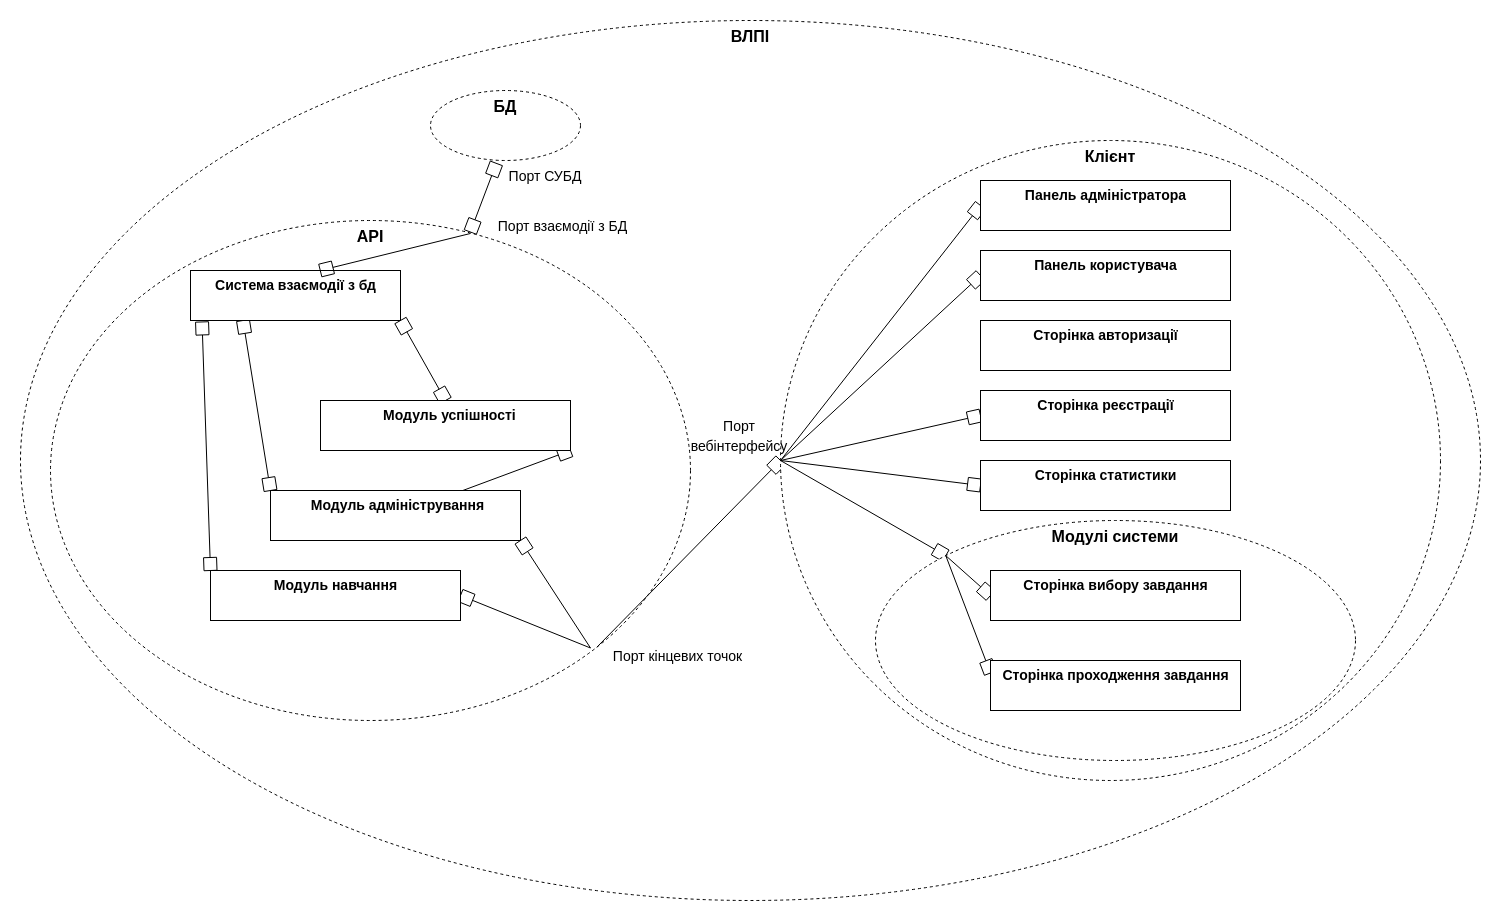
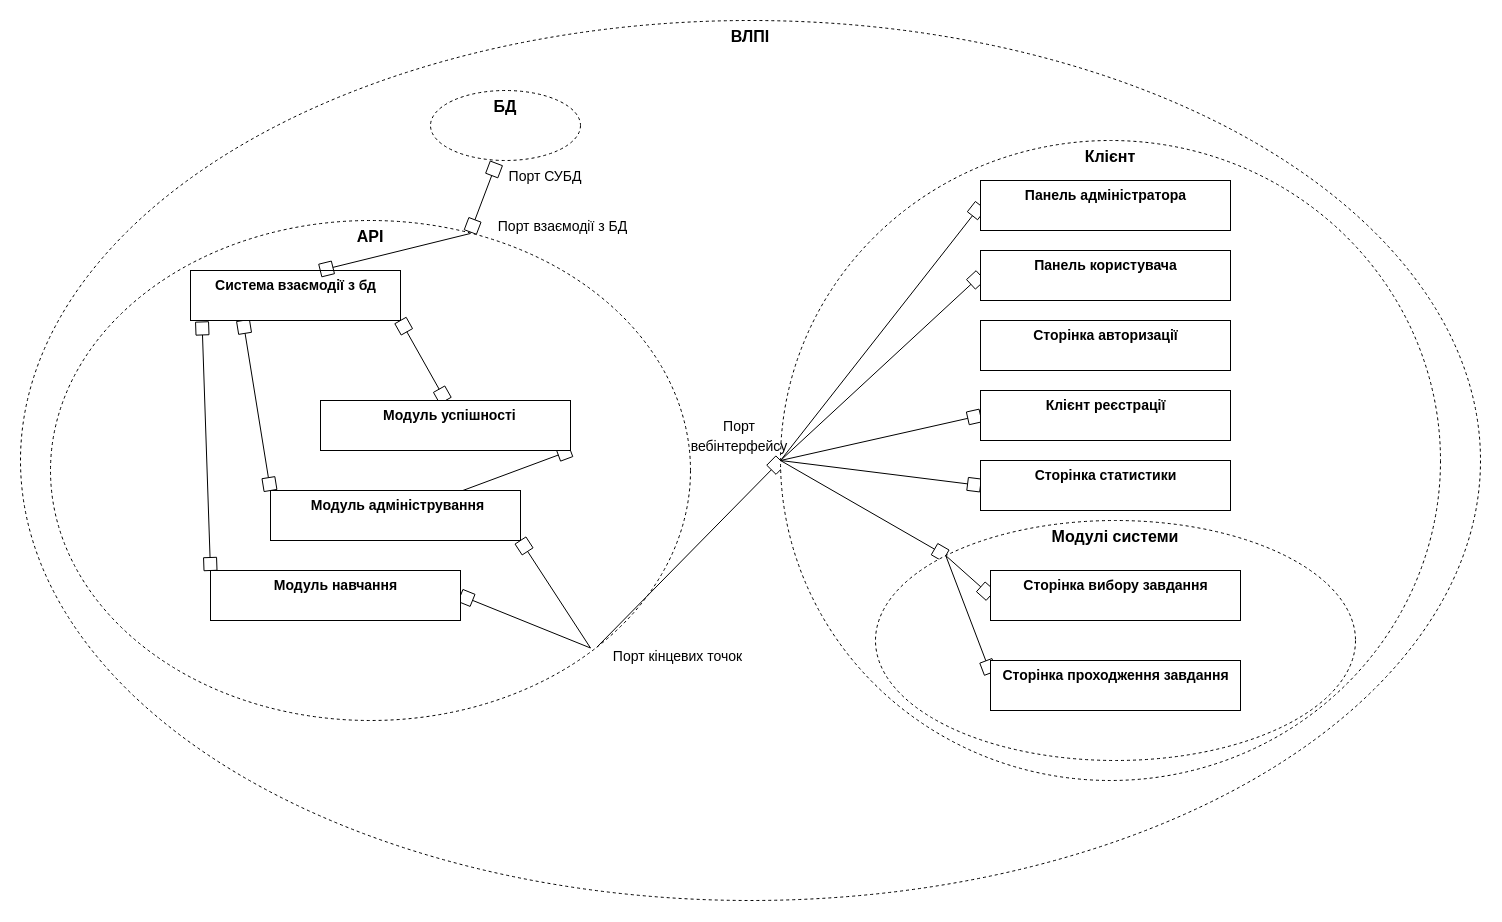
node "Сторінка реєстрації": label "Сторінка реєстрації" -> "Клієнт реєстрації"
